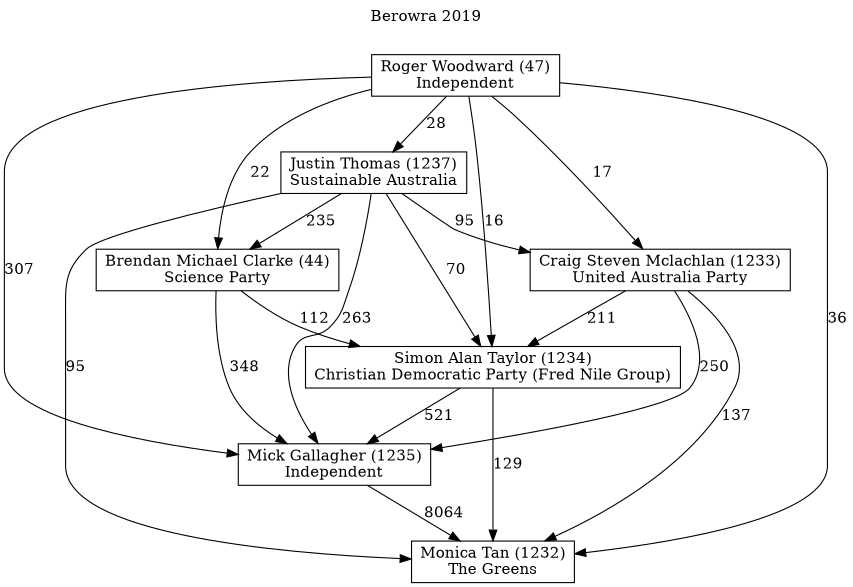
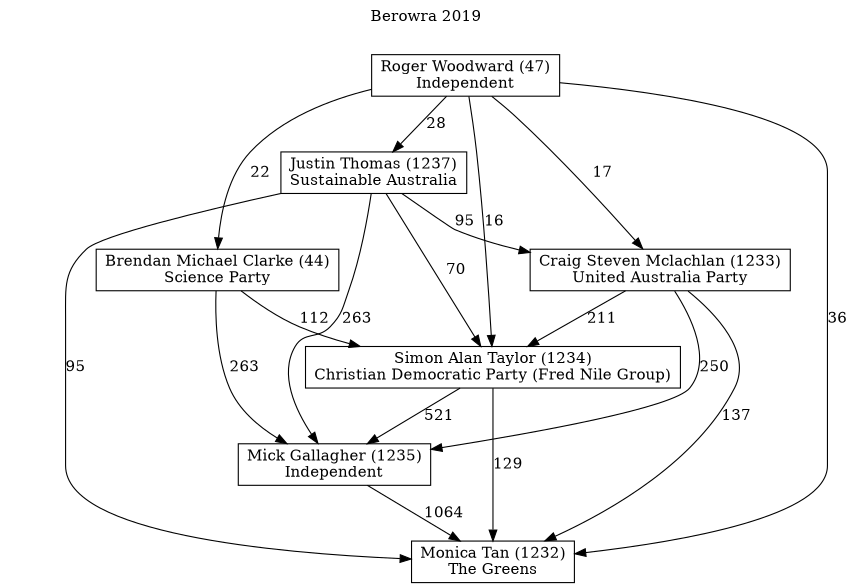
edge "Roger Woodward (47) Independent" -> "Mick Gallagher (1235) Independent": removed, label "307"
edge "Justin Thomas (1237) Sustainable Australia" -> "Brendan Michael Clarke (44) Science Party": removed, label "235"
edge "Brendan Michael Clarke (44) Science Party" -> "Mick Gallagher (1235) Independent": label "348" -> "263"
edge "Mick Gallagher (1235) Independent" -> "Monica Tan (1232) The Greens": label "8064" -> "1064"
